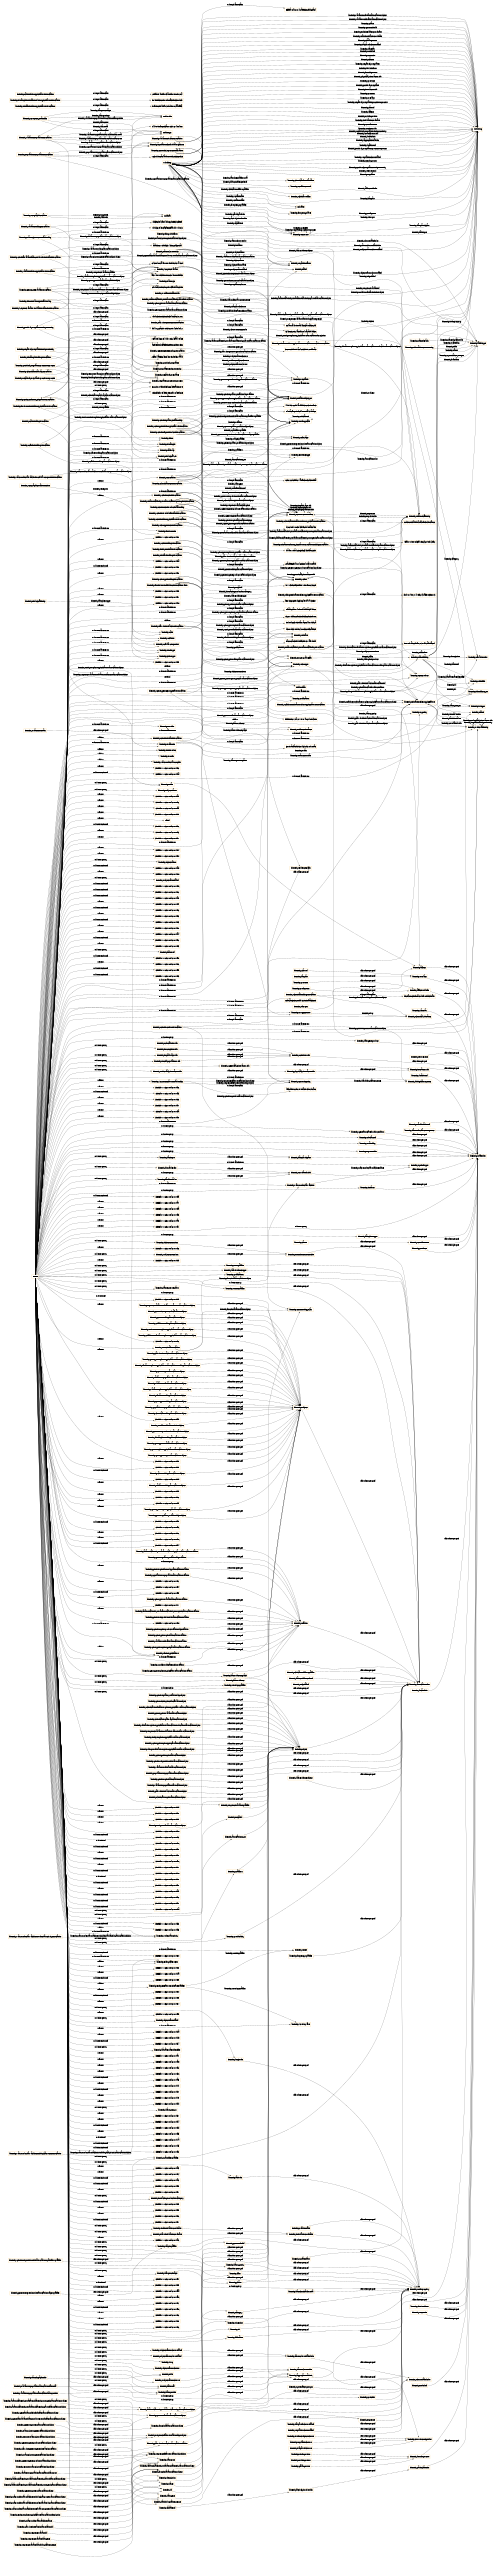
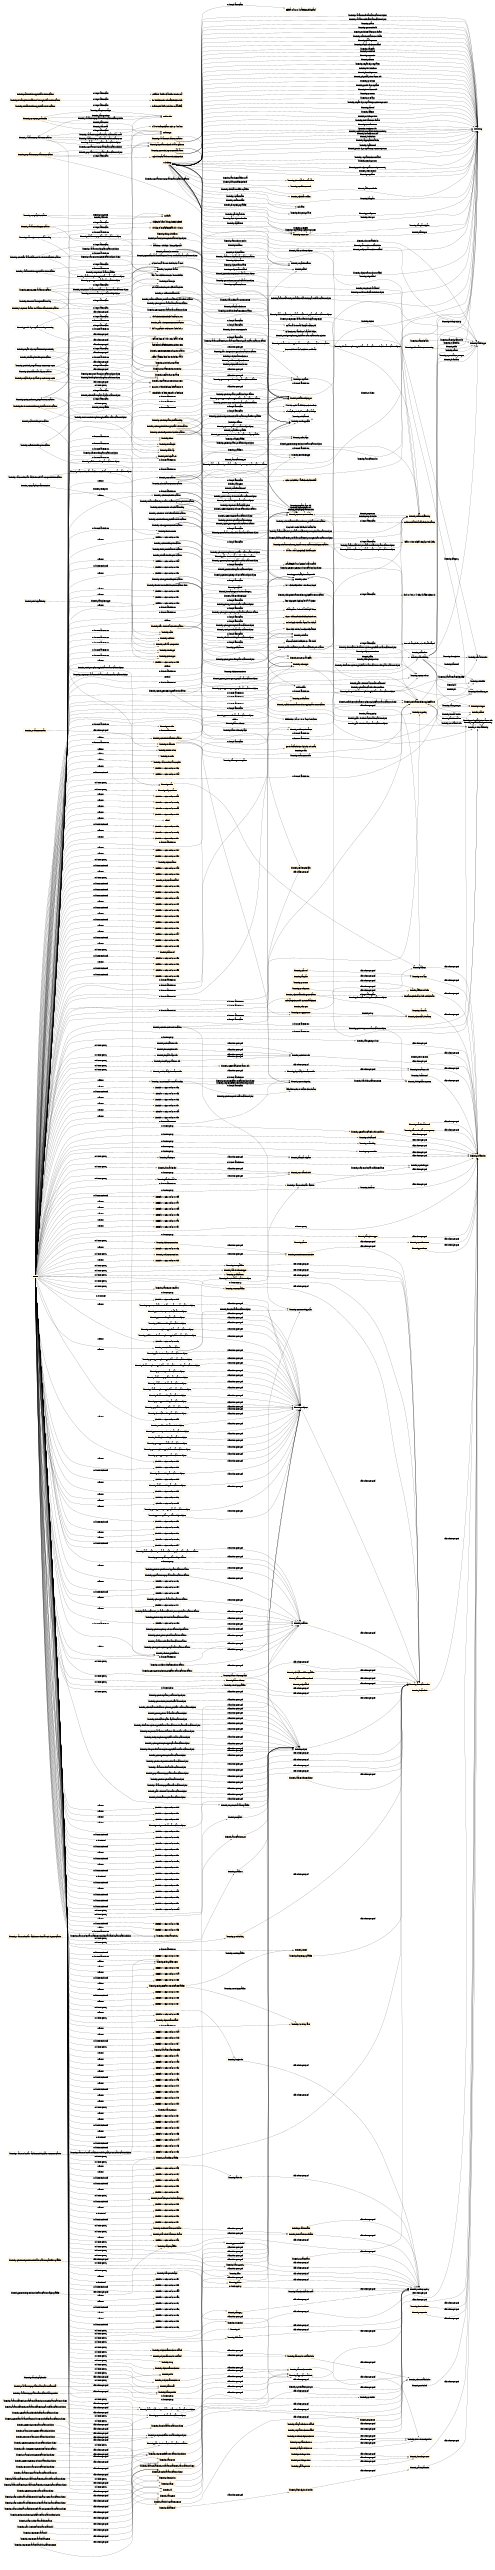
edge "NULL" -> "-35e5f071:165210e4610:-7fd6": label "rdf:rest" -> "owl:unionOf"
